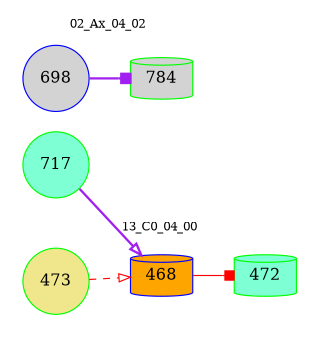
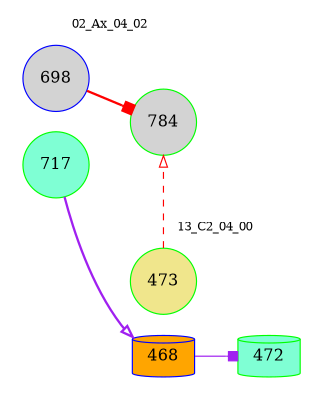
edge "698" -> "784": color purple -> red
node "784": shape cylinder -> circle
cluster "13_C0_04_00": label "13_C0_04_00" -> "13_C2_04_00"
edge "468" -> "472": color red -> purple
edge "473" -> "468": now "473" -> "784"
